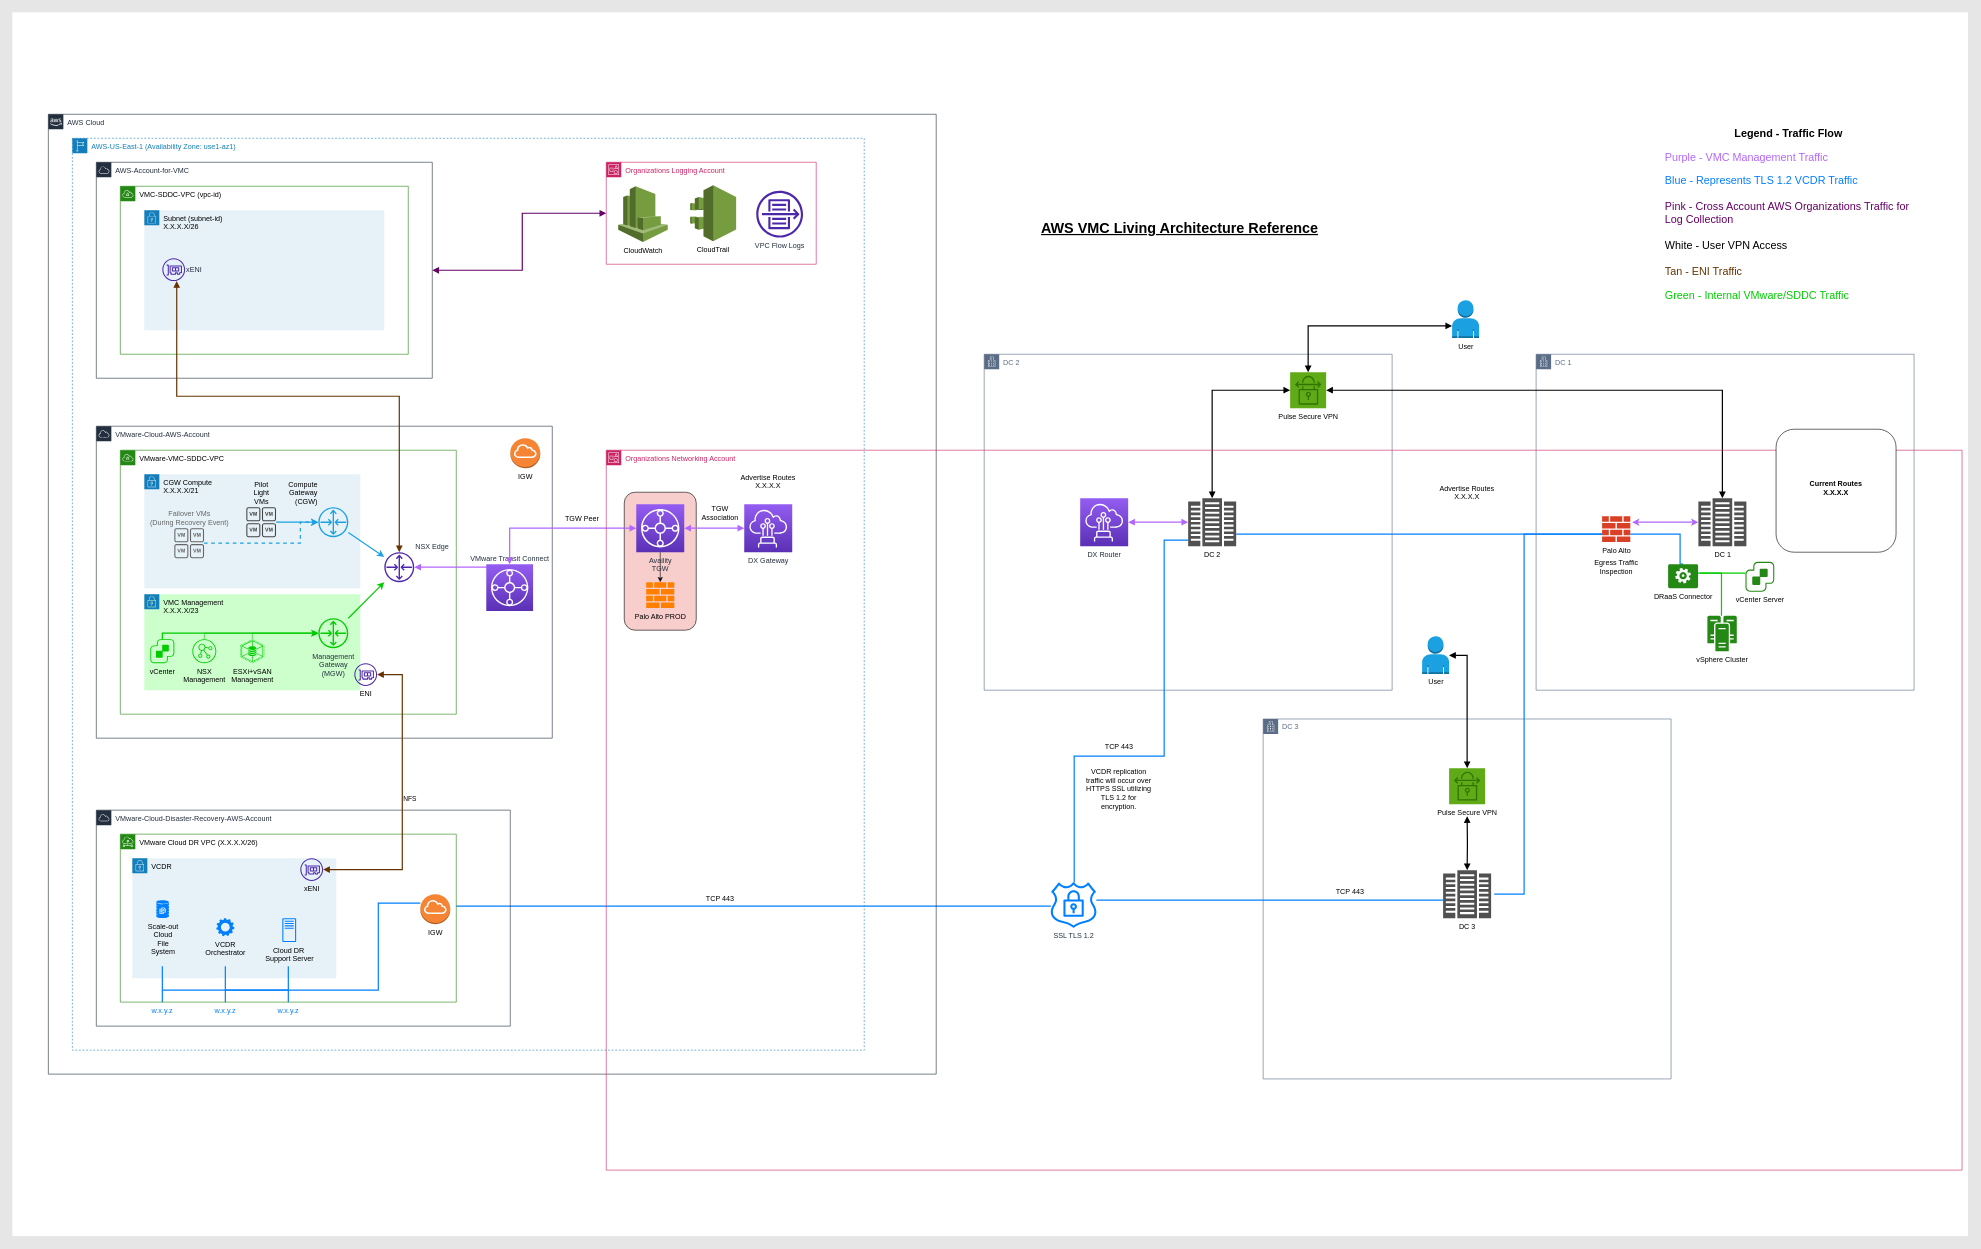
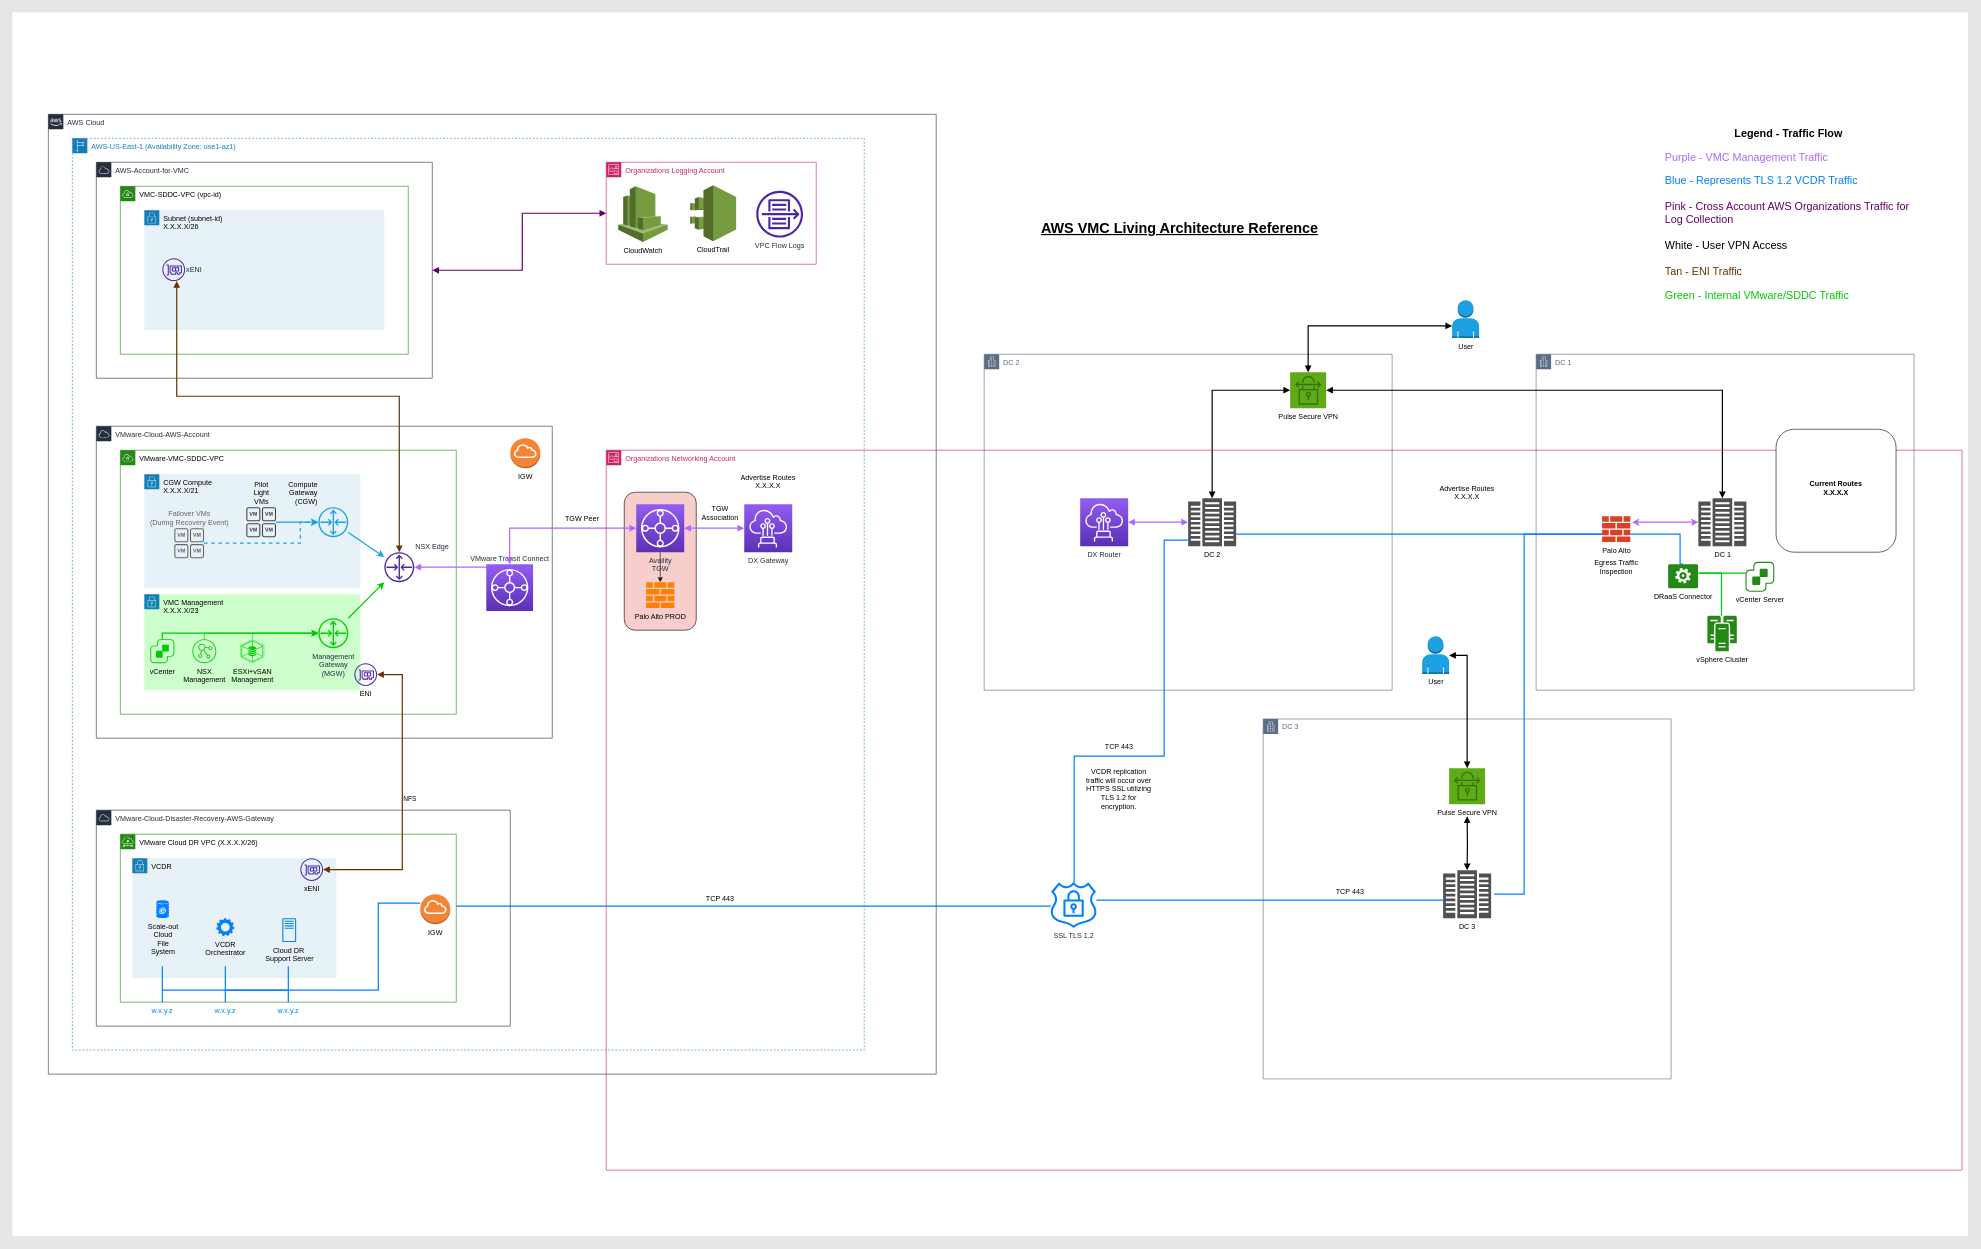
node "VMware-Cloud-Disaster-Recovery-AWS-Account": label "VMware-Cloud-Disaster-Recovery-AWS-Account" -> "VMware-Cloud-Disaster-Recovery-AWS-Gateway"
